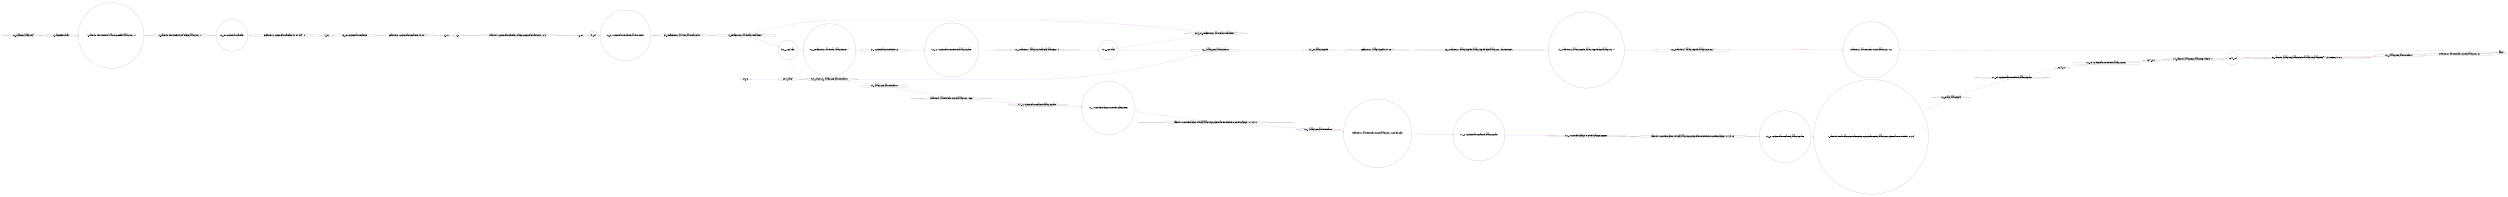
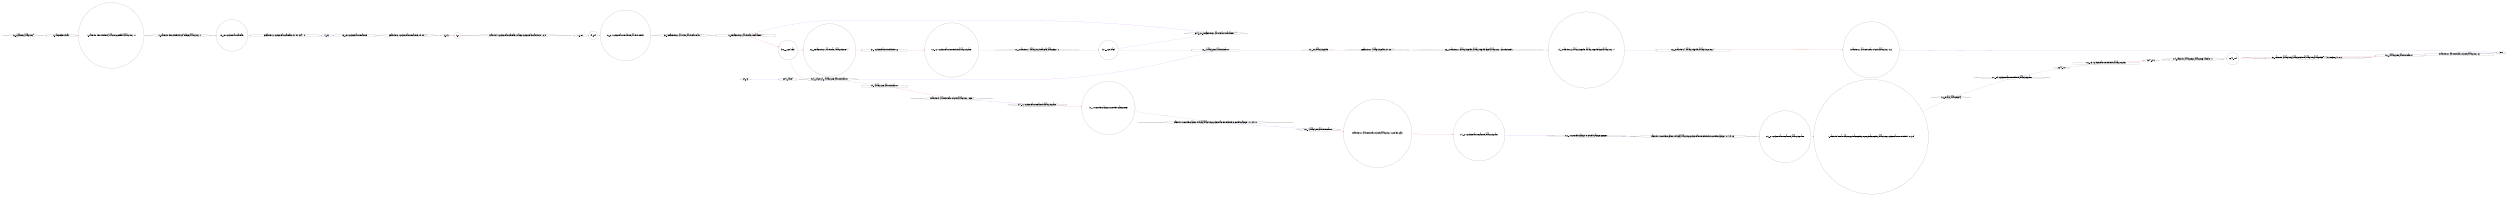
node "analysis": label "analysis" -> "return"
